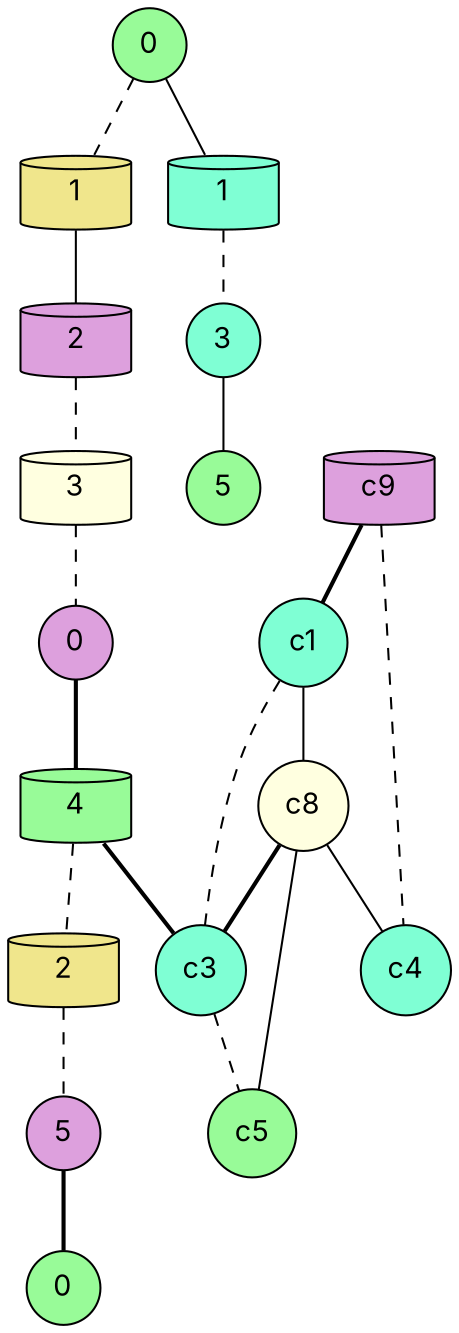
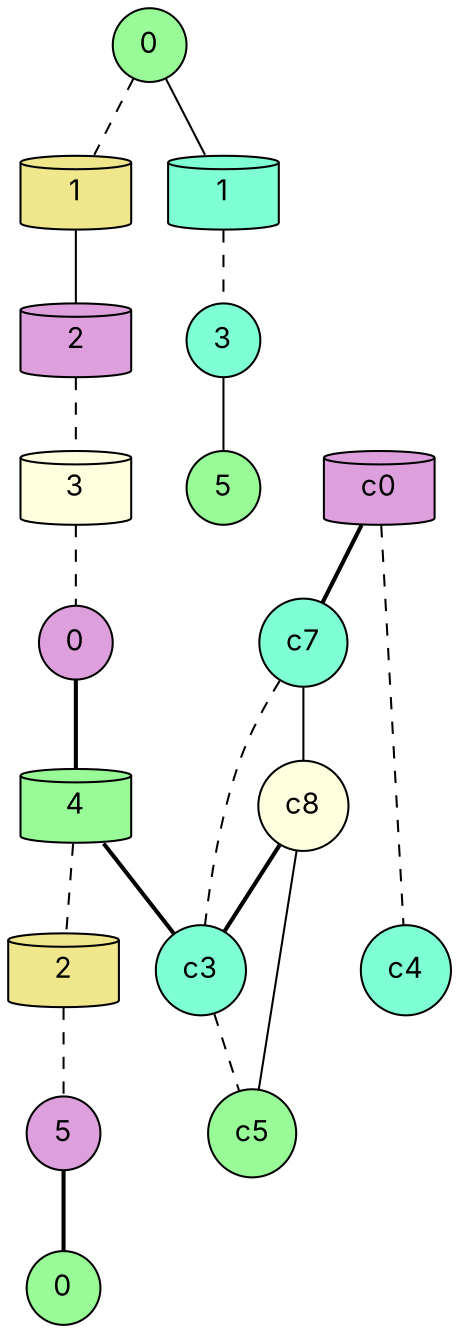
node "c9": label "c9" -> "c0"
node "c1": label "c1" -> "c7"
edge "c8" -- "c4": removed
